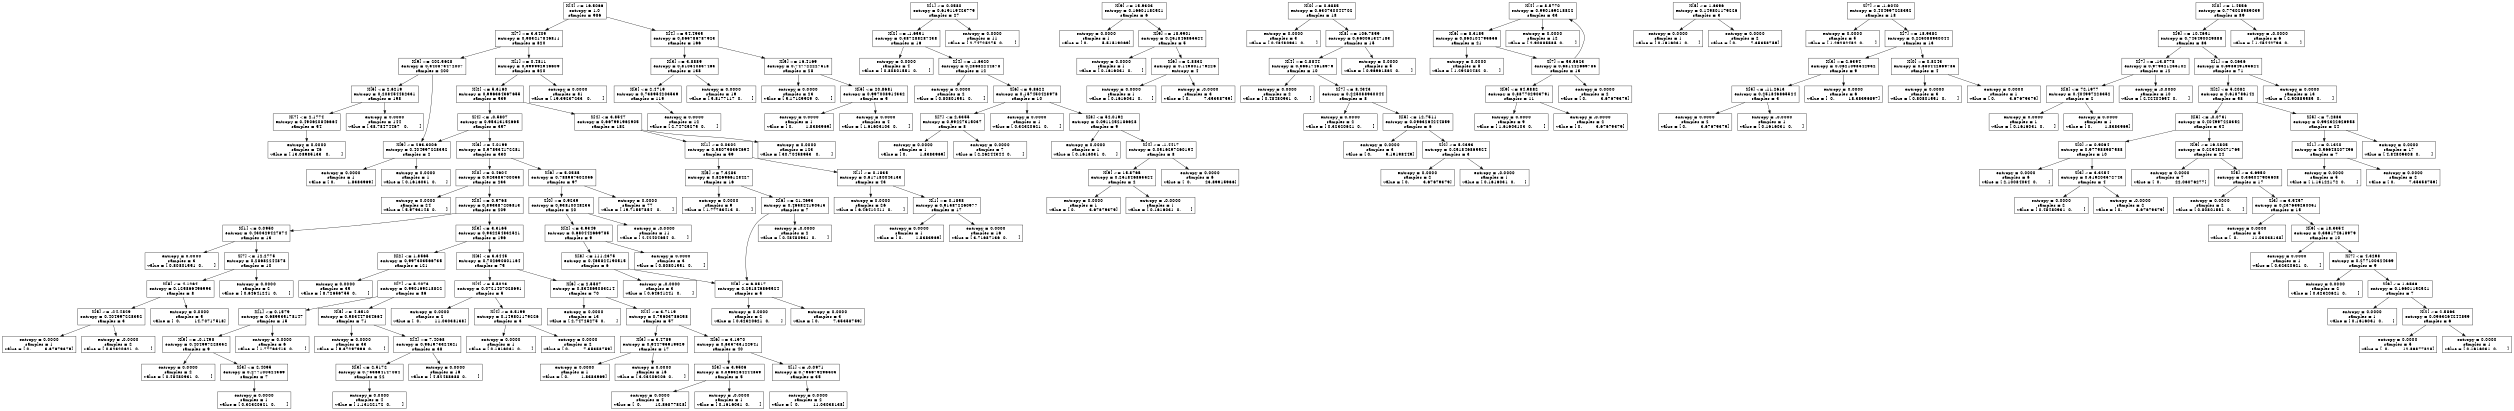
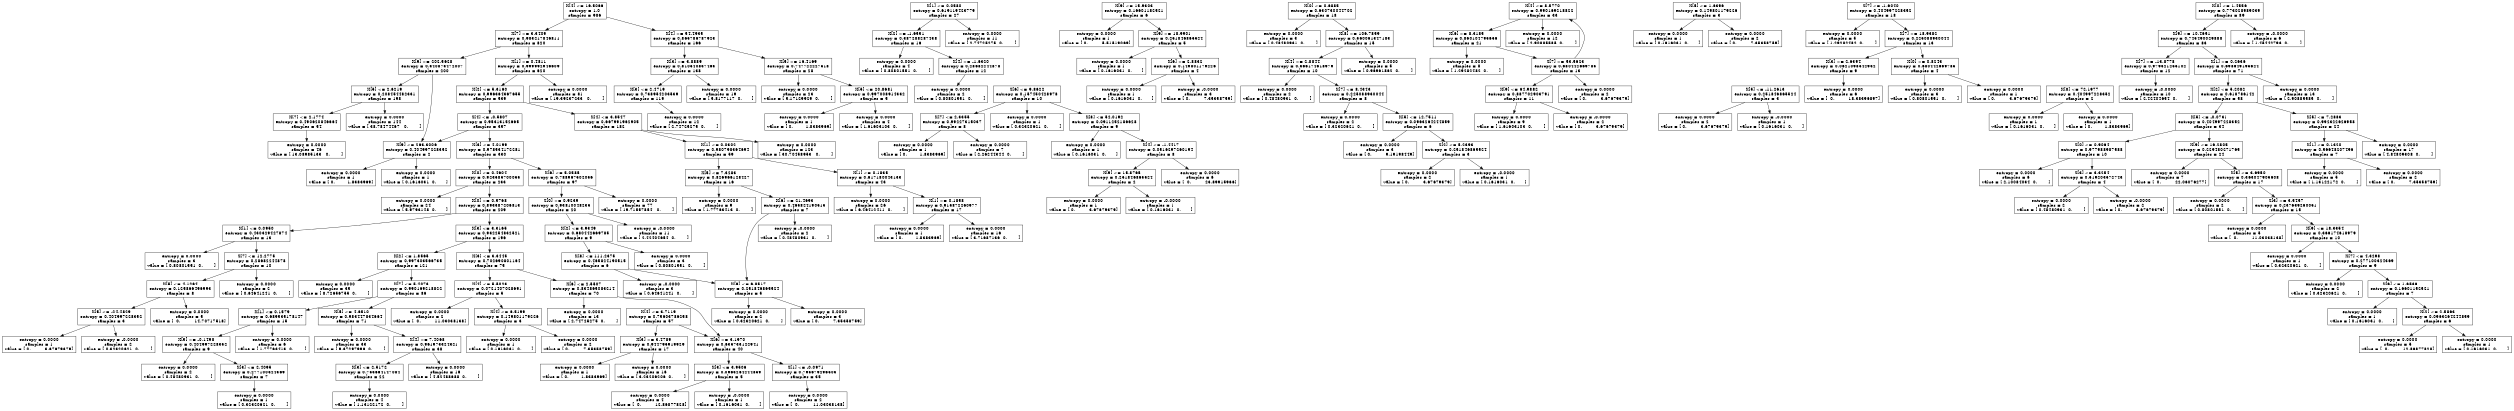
node "X[6] <= 2.8832 entropy = 0.149801179226 entropy = 4": label "X[6] <= 2.8832 entropy = 0.149801179226 entropy = 4" -> "X[6] <= 2.8832 entropy = 0.149801179226 samples = 4"
node "X[7] <= 53.5623 entropy = 0.681442669785 samples = 13": label "X[7] <= 53.5623 entropy = 0.681442669785 samples = 13" -> "X[7] <= 53.5623 entropy = 0.680442669785 samples = 13"
edge "X[4] <= -1.6320 entropy = 0.28682244878 samples = 12" -> "X[6] <= 9.8622 entropy = 0.157450428978 samples = 10": removed
edge "X[3] <= 2.6394 entropy = 0.0621098542932 samples = 9" -> "X[5] <= -11.2613 entropy = 0.251846865524 samples = 3": removed
edge "X[7] <= -13.8778 entropy = 0.979321255102 samples = 12" -> "X[8] <= 72.1977 entropy = 0.404997228352 samples = 2": removed
edge "X[2] <= 1.8565 entropy = 0.997303566735 samples = 121" -> "X[7] <= 5.4073 entropy = 0.990169218822 samples = 86": added
edge "X[6] <= 2.5507 entropy = 0.834865083214 samples = 70" -> "X[4] <= 3.7119 entropy = 0.75603786258 samples = 57": now "X[6] <= 2.5507 entropy = 0.834865083214 samples = 70" -> "X[6] <= 3.1970 entropy = 0.635733122941 samples = 40"
